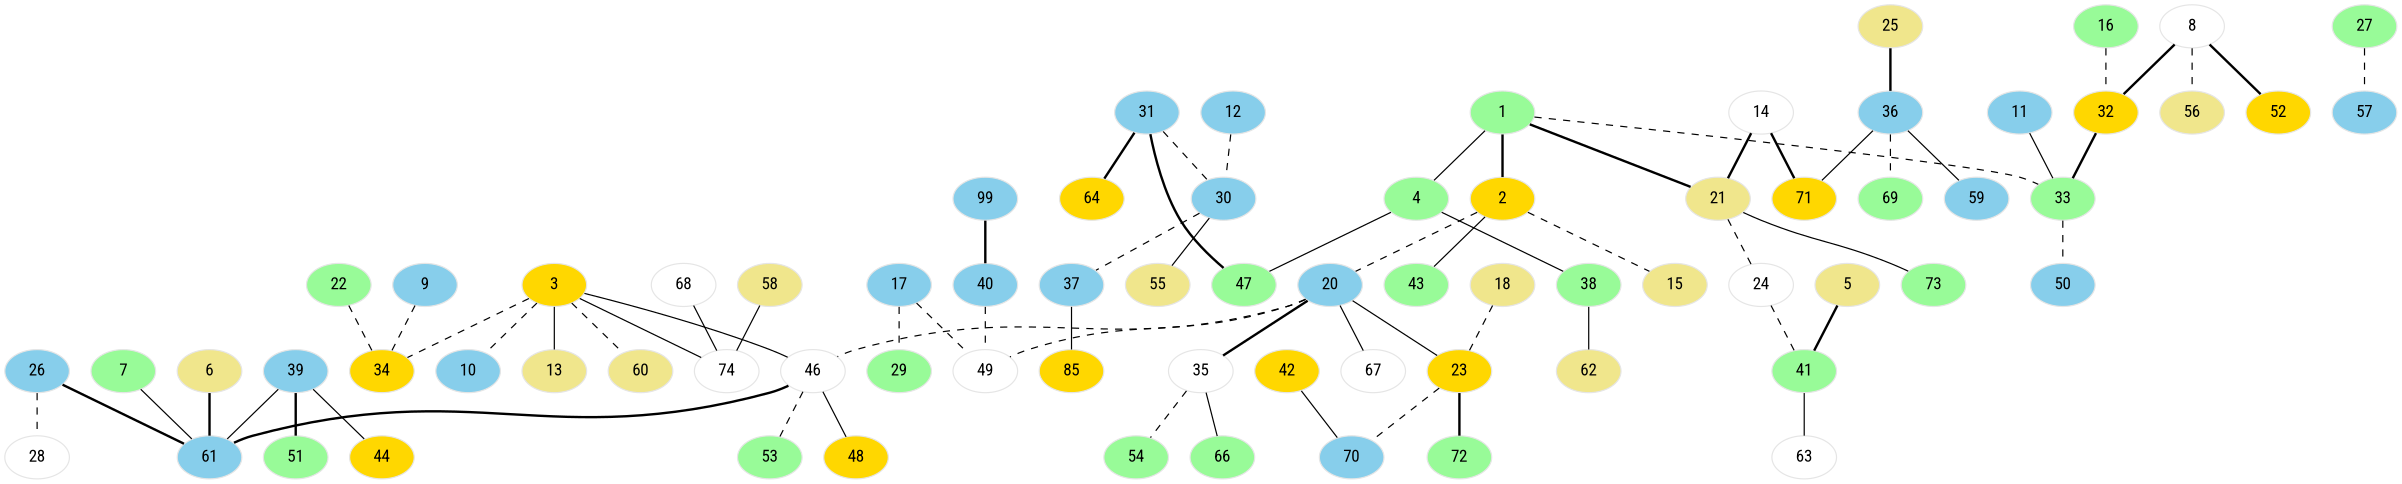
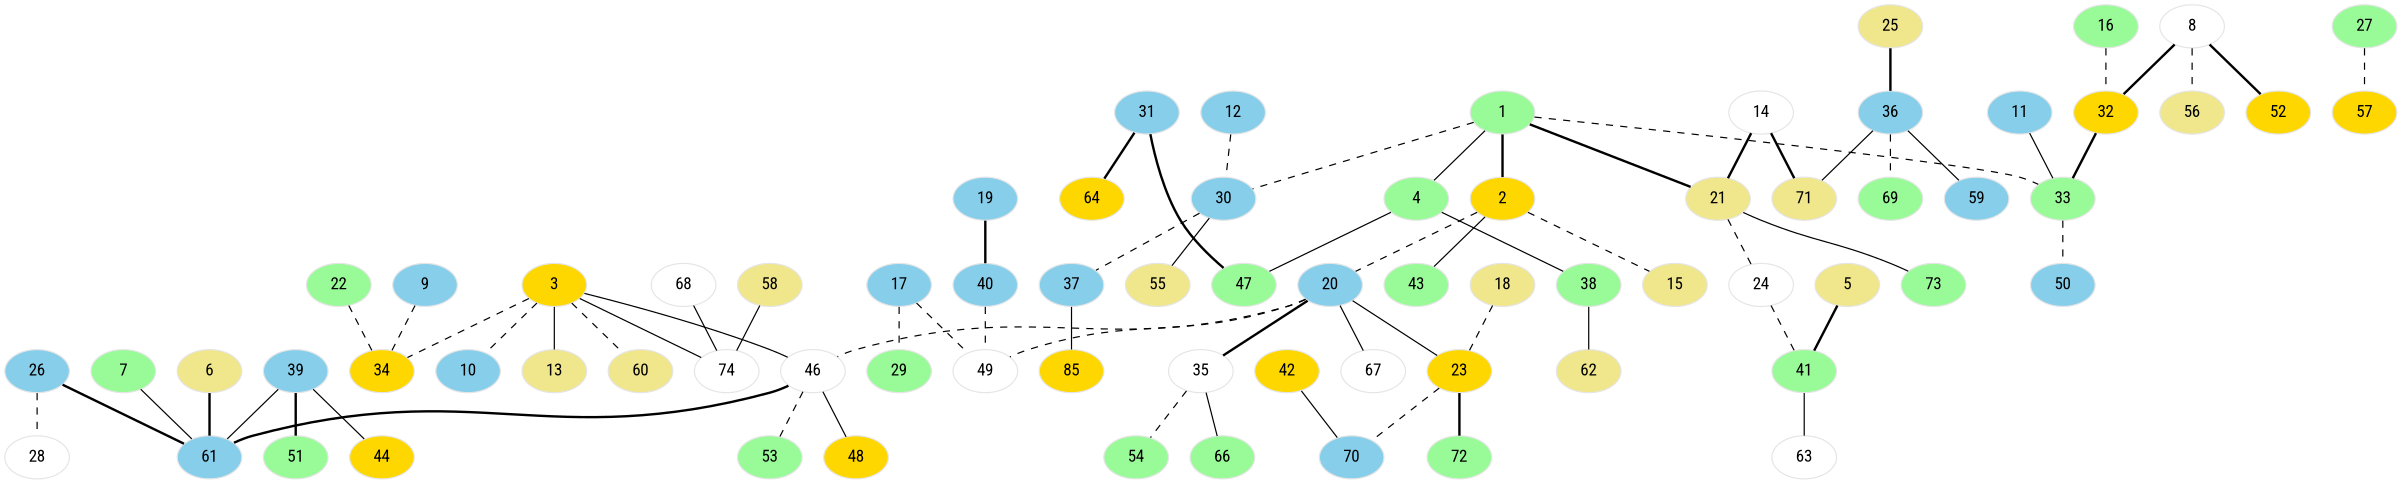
node "57": fillcolor skyblue -> gold
edge "31" -- "30": now "1" -- "30"
node "99": label "99" -> "19"
node "71": fillcolor gold -> khaki
